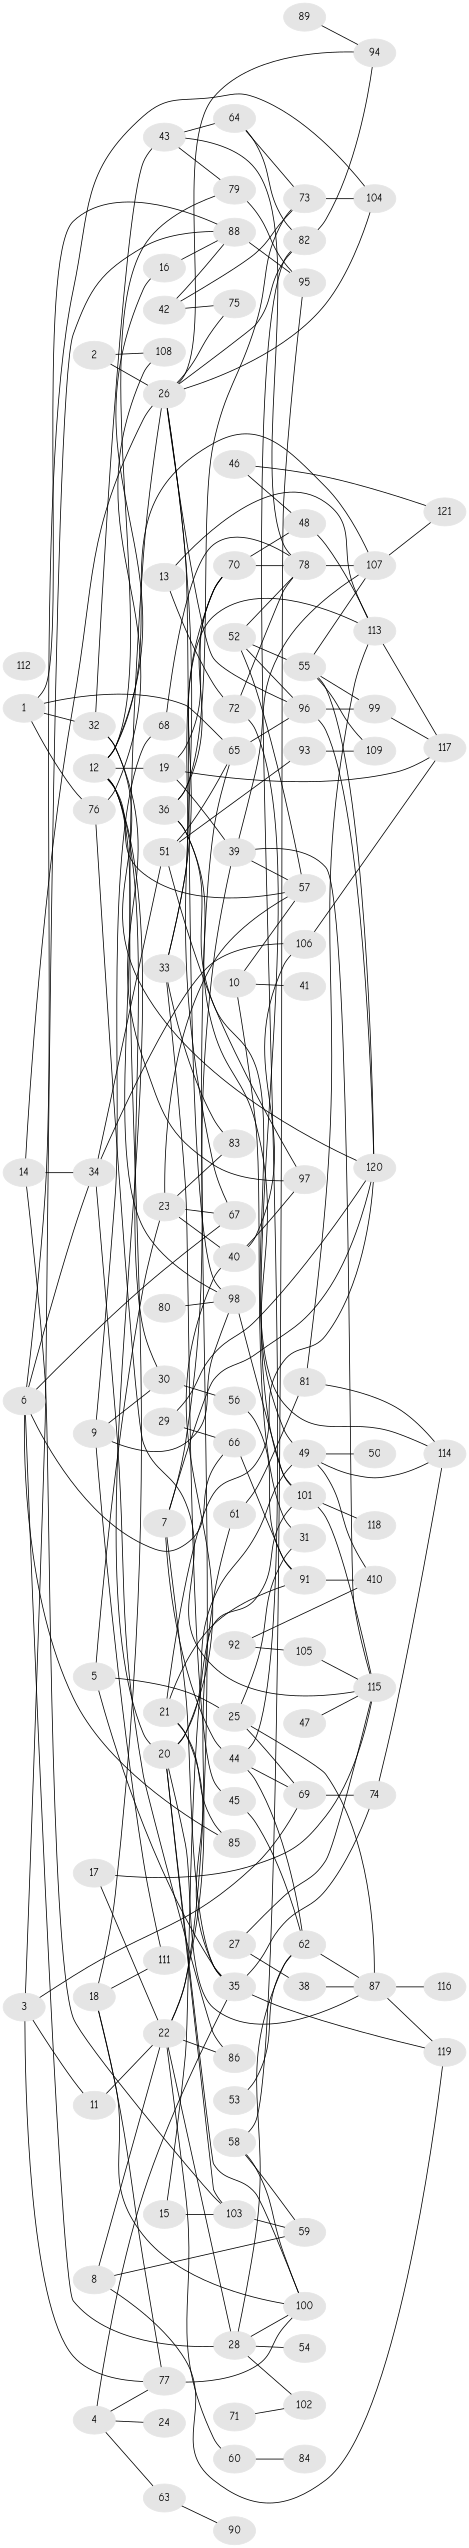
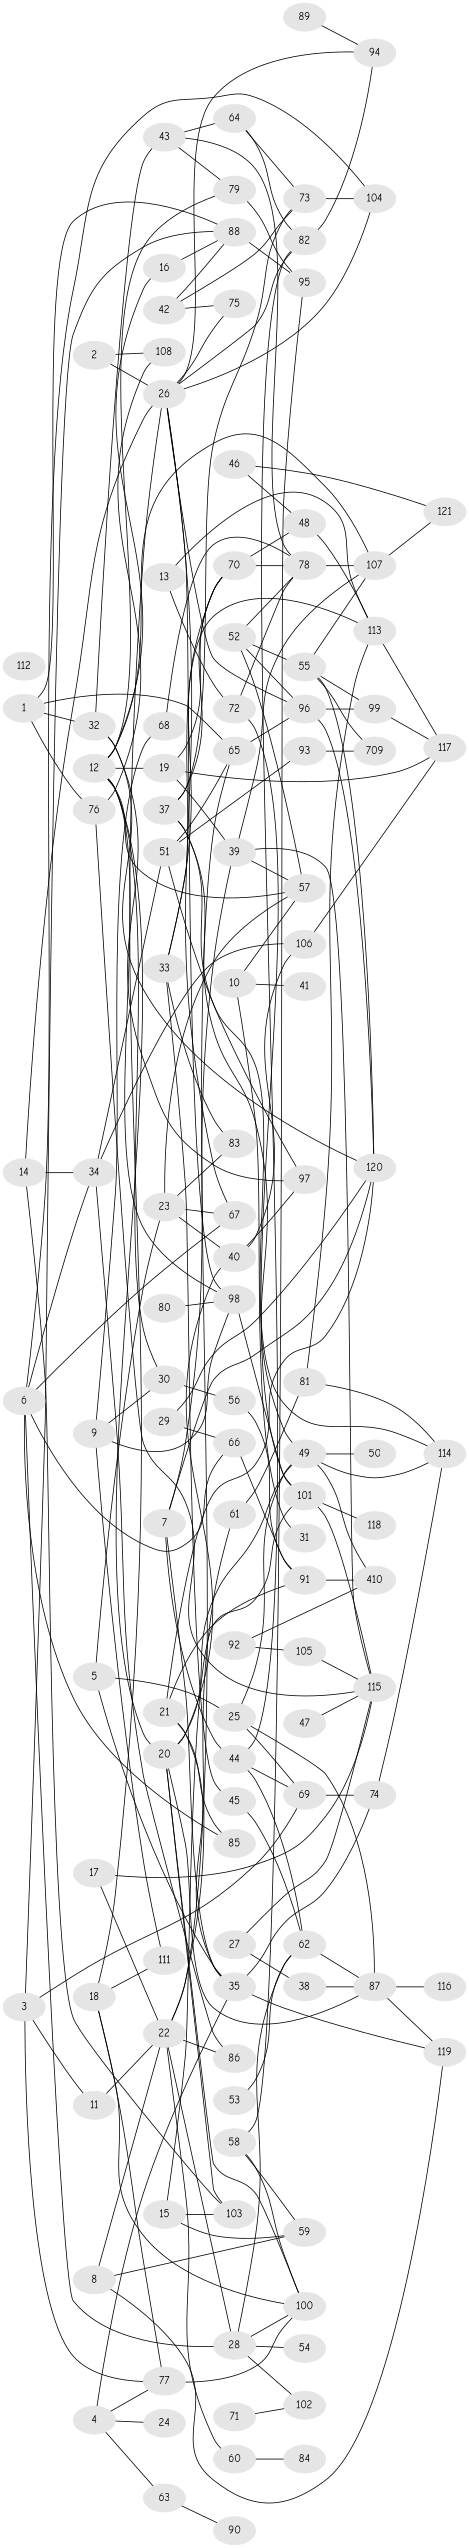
node "109": label "109" -> "709"
node "36": label "36" -> "37"
edge "31" -- "25": now "49" -- "25"
edge "103" -- "59": now "15" -- "59"
